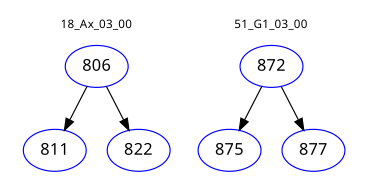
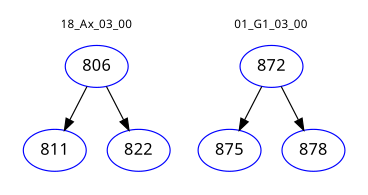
cluster "51_G1_03_00": label "51_G1_03_00" -> "01_G1_03_00"
node "877": label "877" -> "878"
